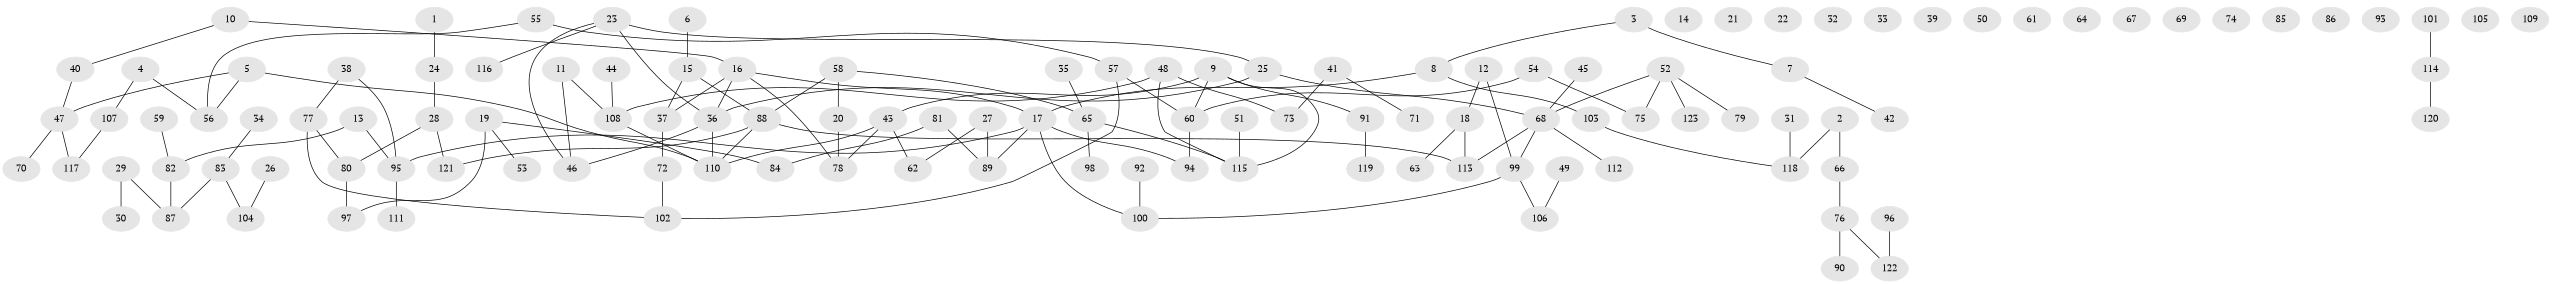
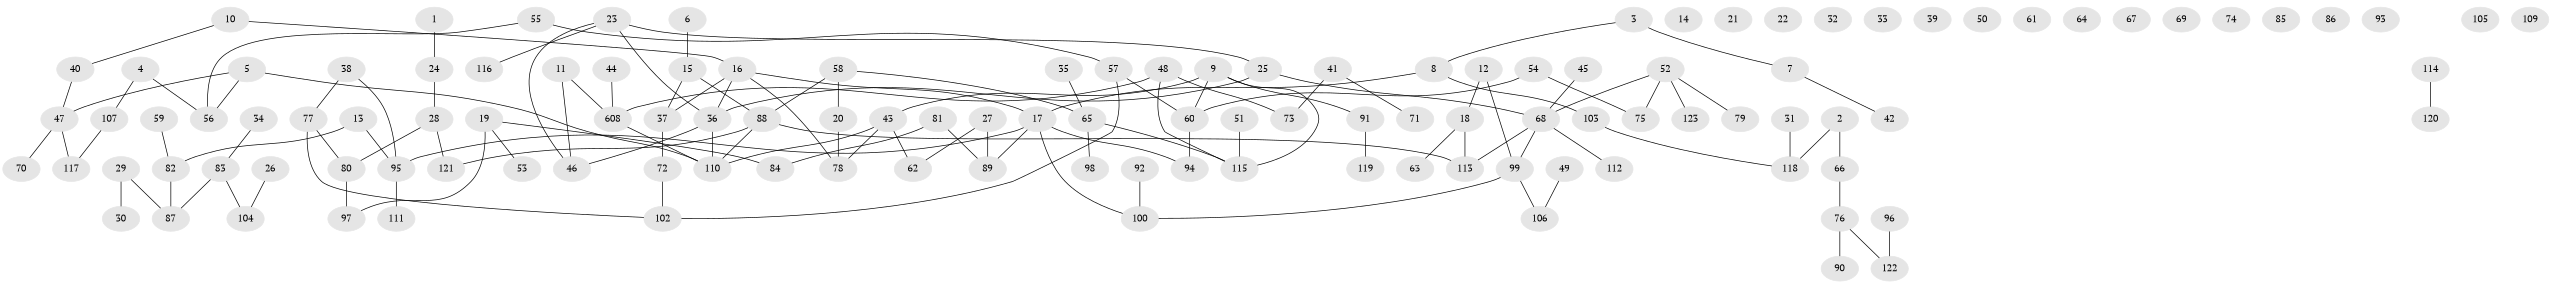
node "101": removed
node "108": label "108" -> "608"
